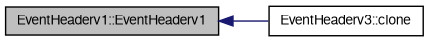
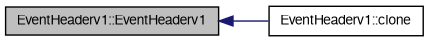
node "EventHeaderv3::clone": label "EventHeaderv3::clone" -> "EventHeaderv1::clone"
